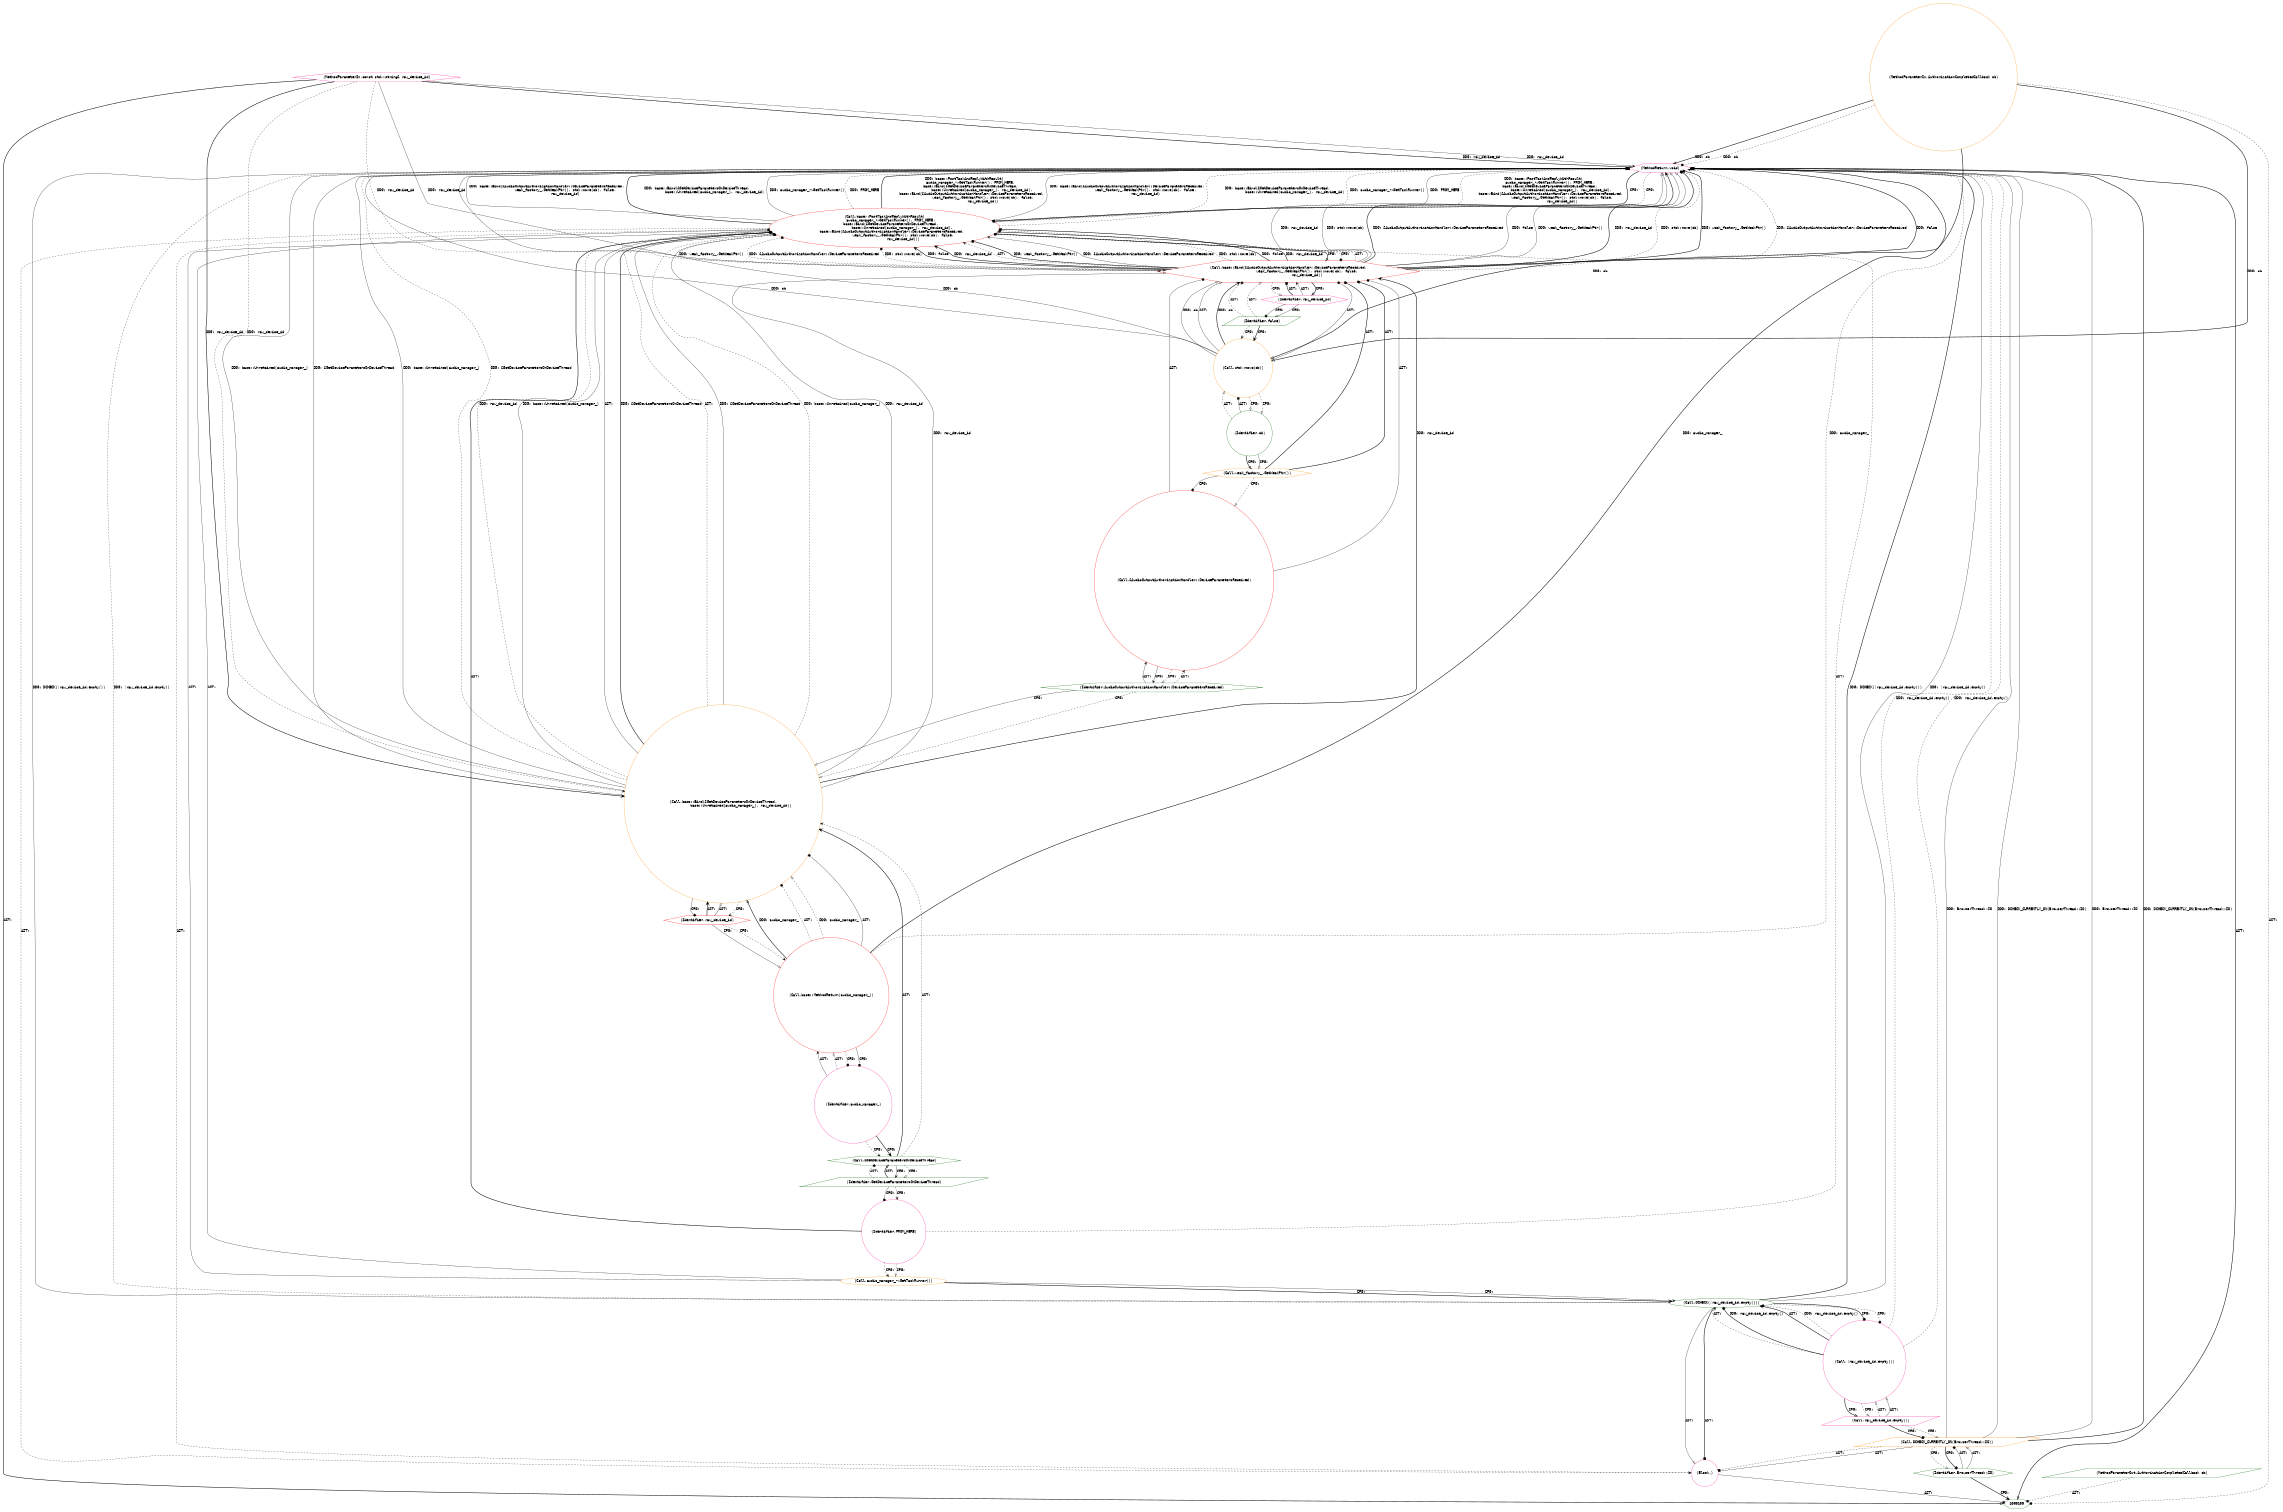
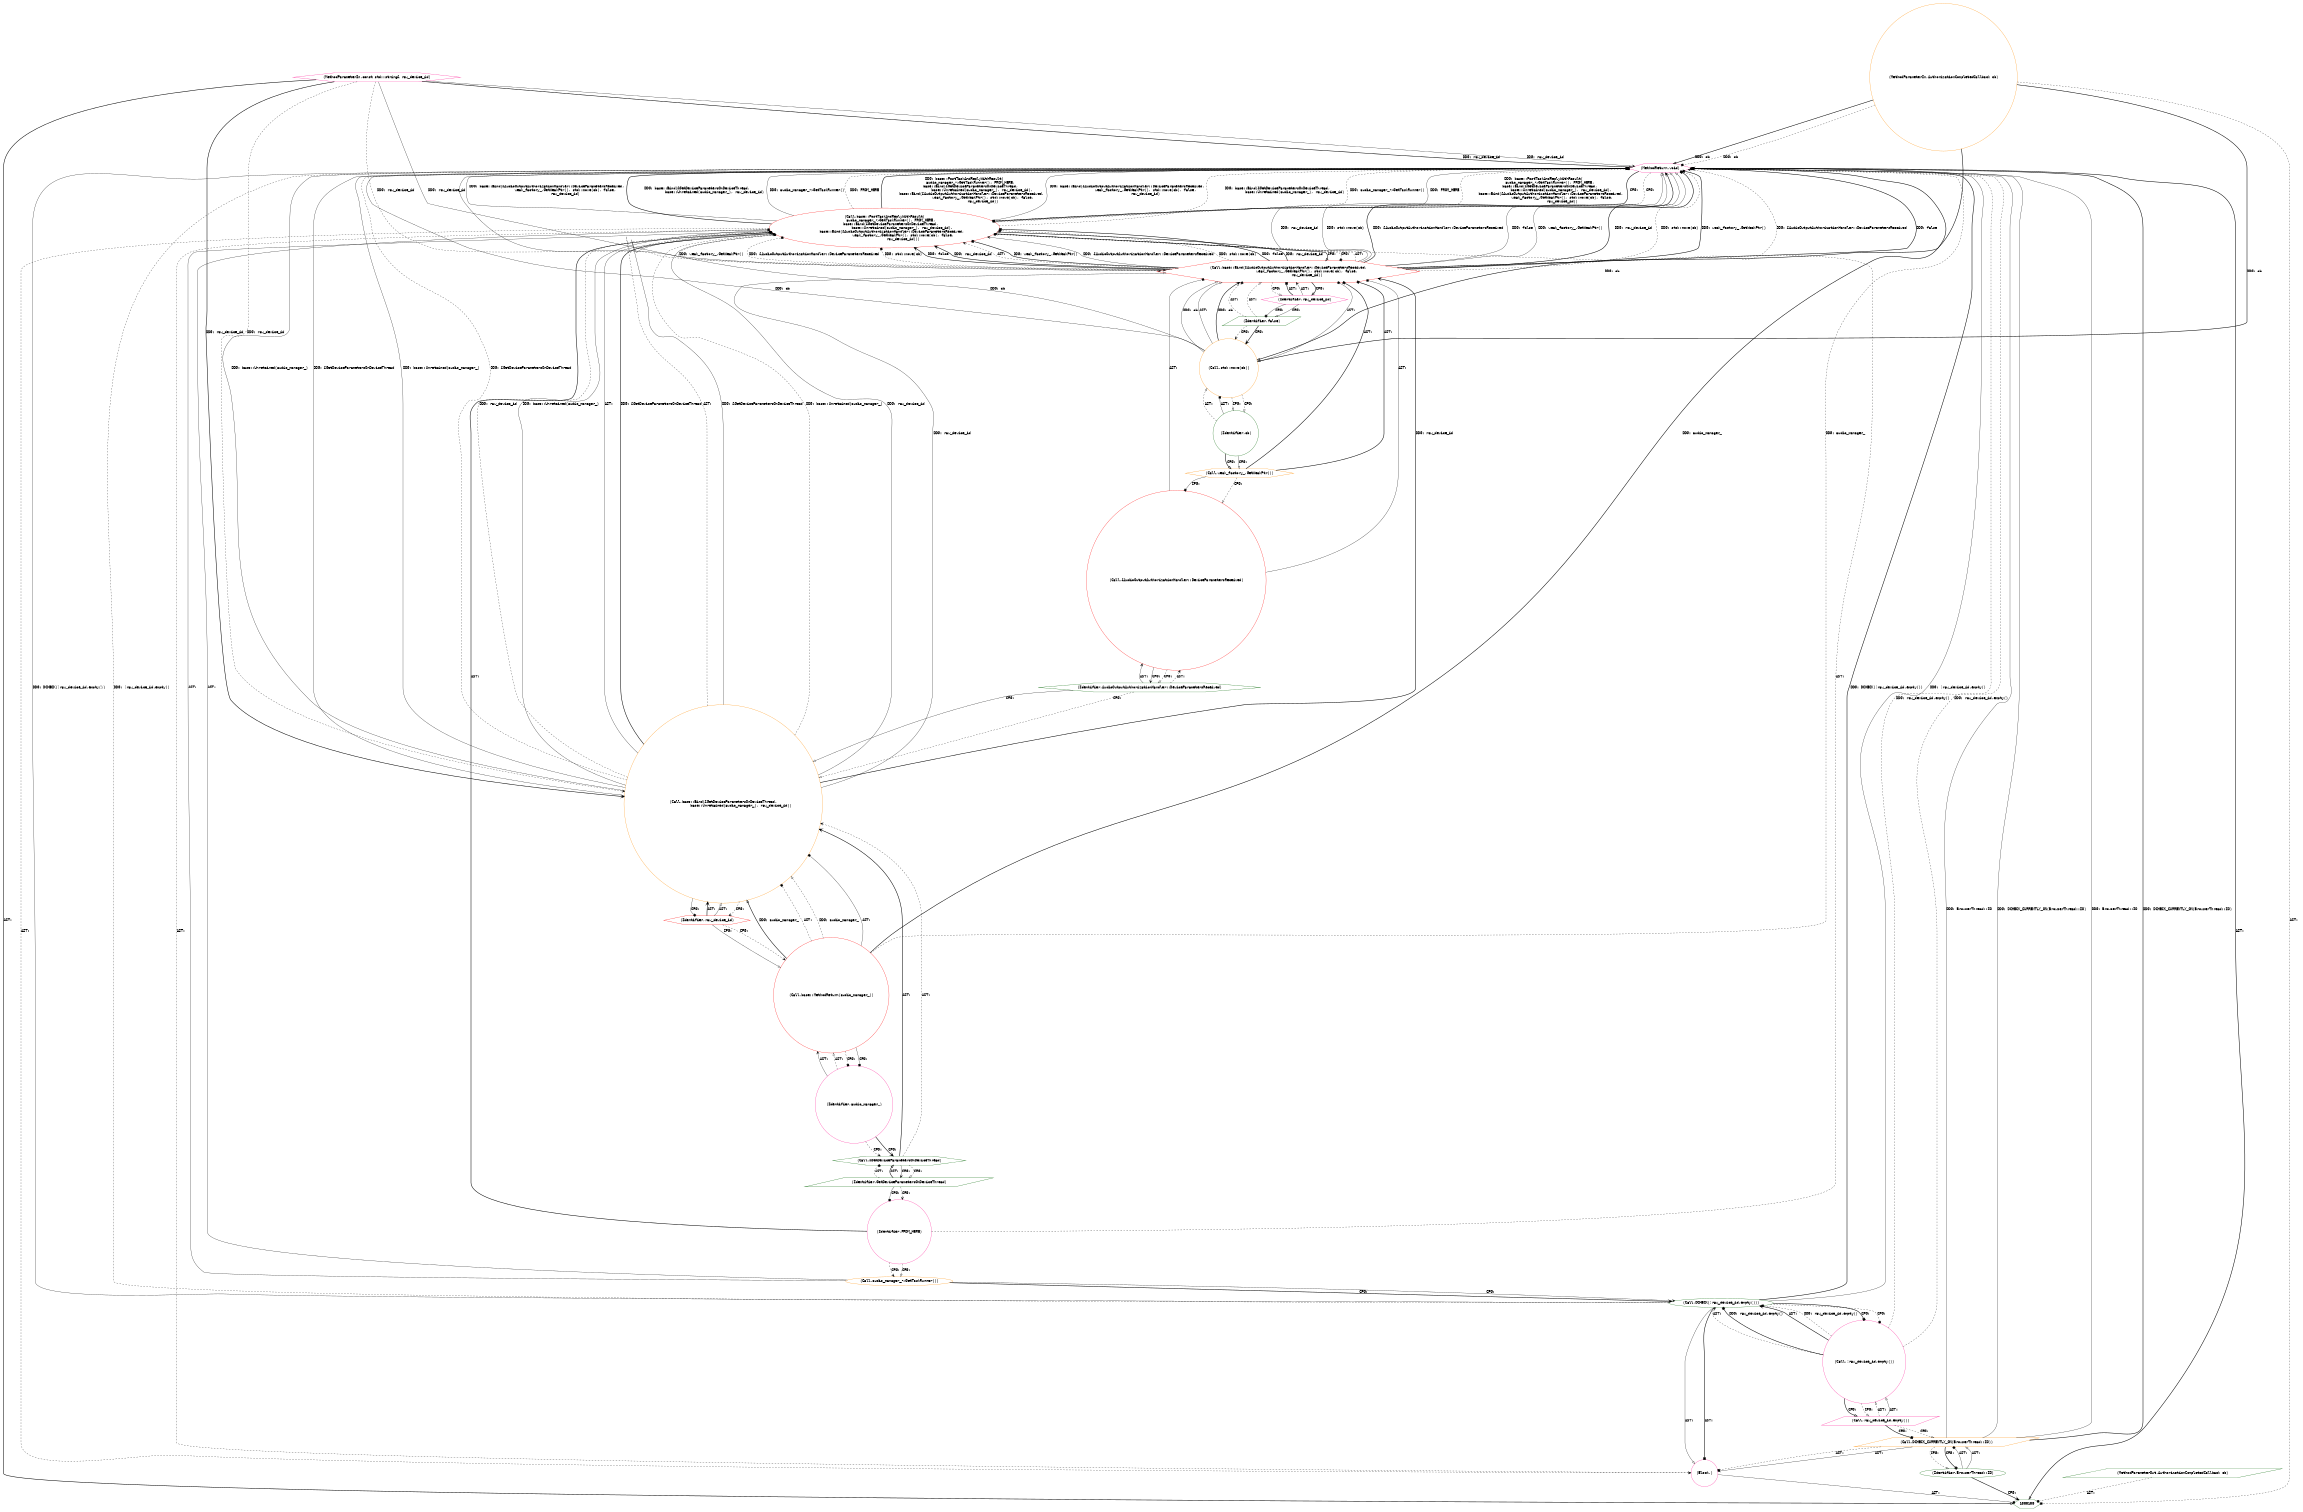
node "(Identifier,BrowserThread::IO)": shape hexagon -> ellipse
